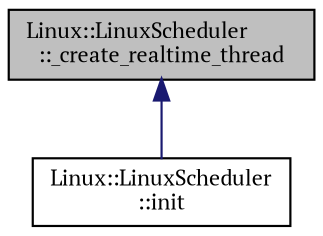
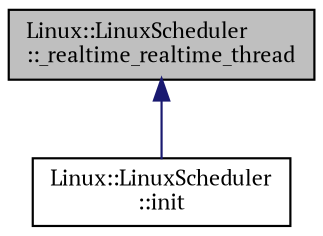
node "Linux::LinuxScheduler ::_create_realtime_thread": label "Linux::LinuxScheduler ::_create_realtime_thread" -> "Linux::LinuxScheduler ::_realtime_realtime_thread"
